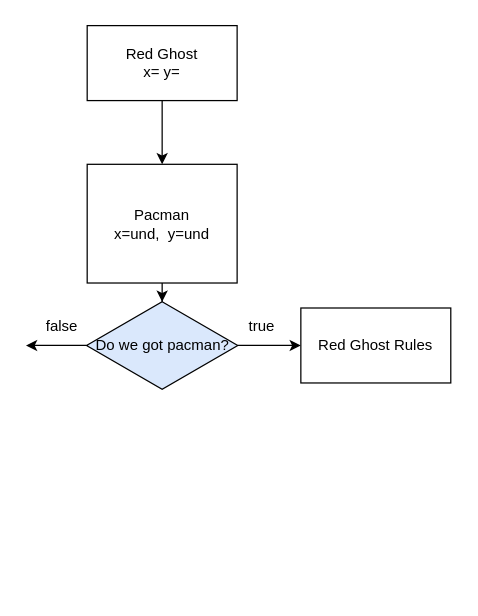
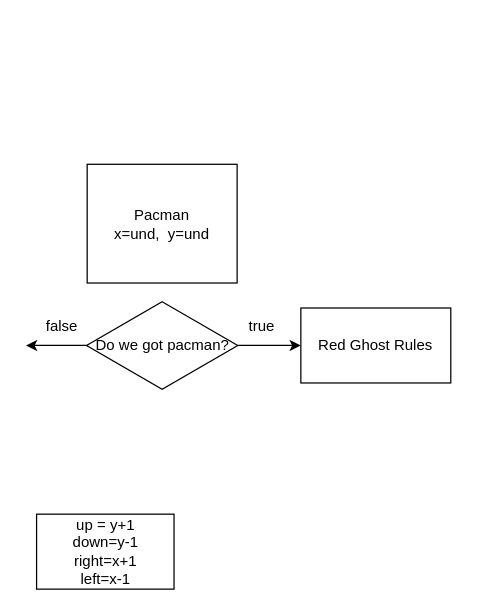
node "Red Ghost x= y=": removed
edge "Red Ghost x= y=" -> "Pacman x=und, y=und": removed
edge "Pacman x=und, y=und" -> "Do we got pacman?": removed
node "Do we got pacman?": fillcolor #dae8fc -> #ffffff
node "up = y+1 down=y-1 right=x+1 left=x-1": added
